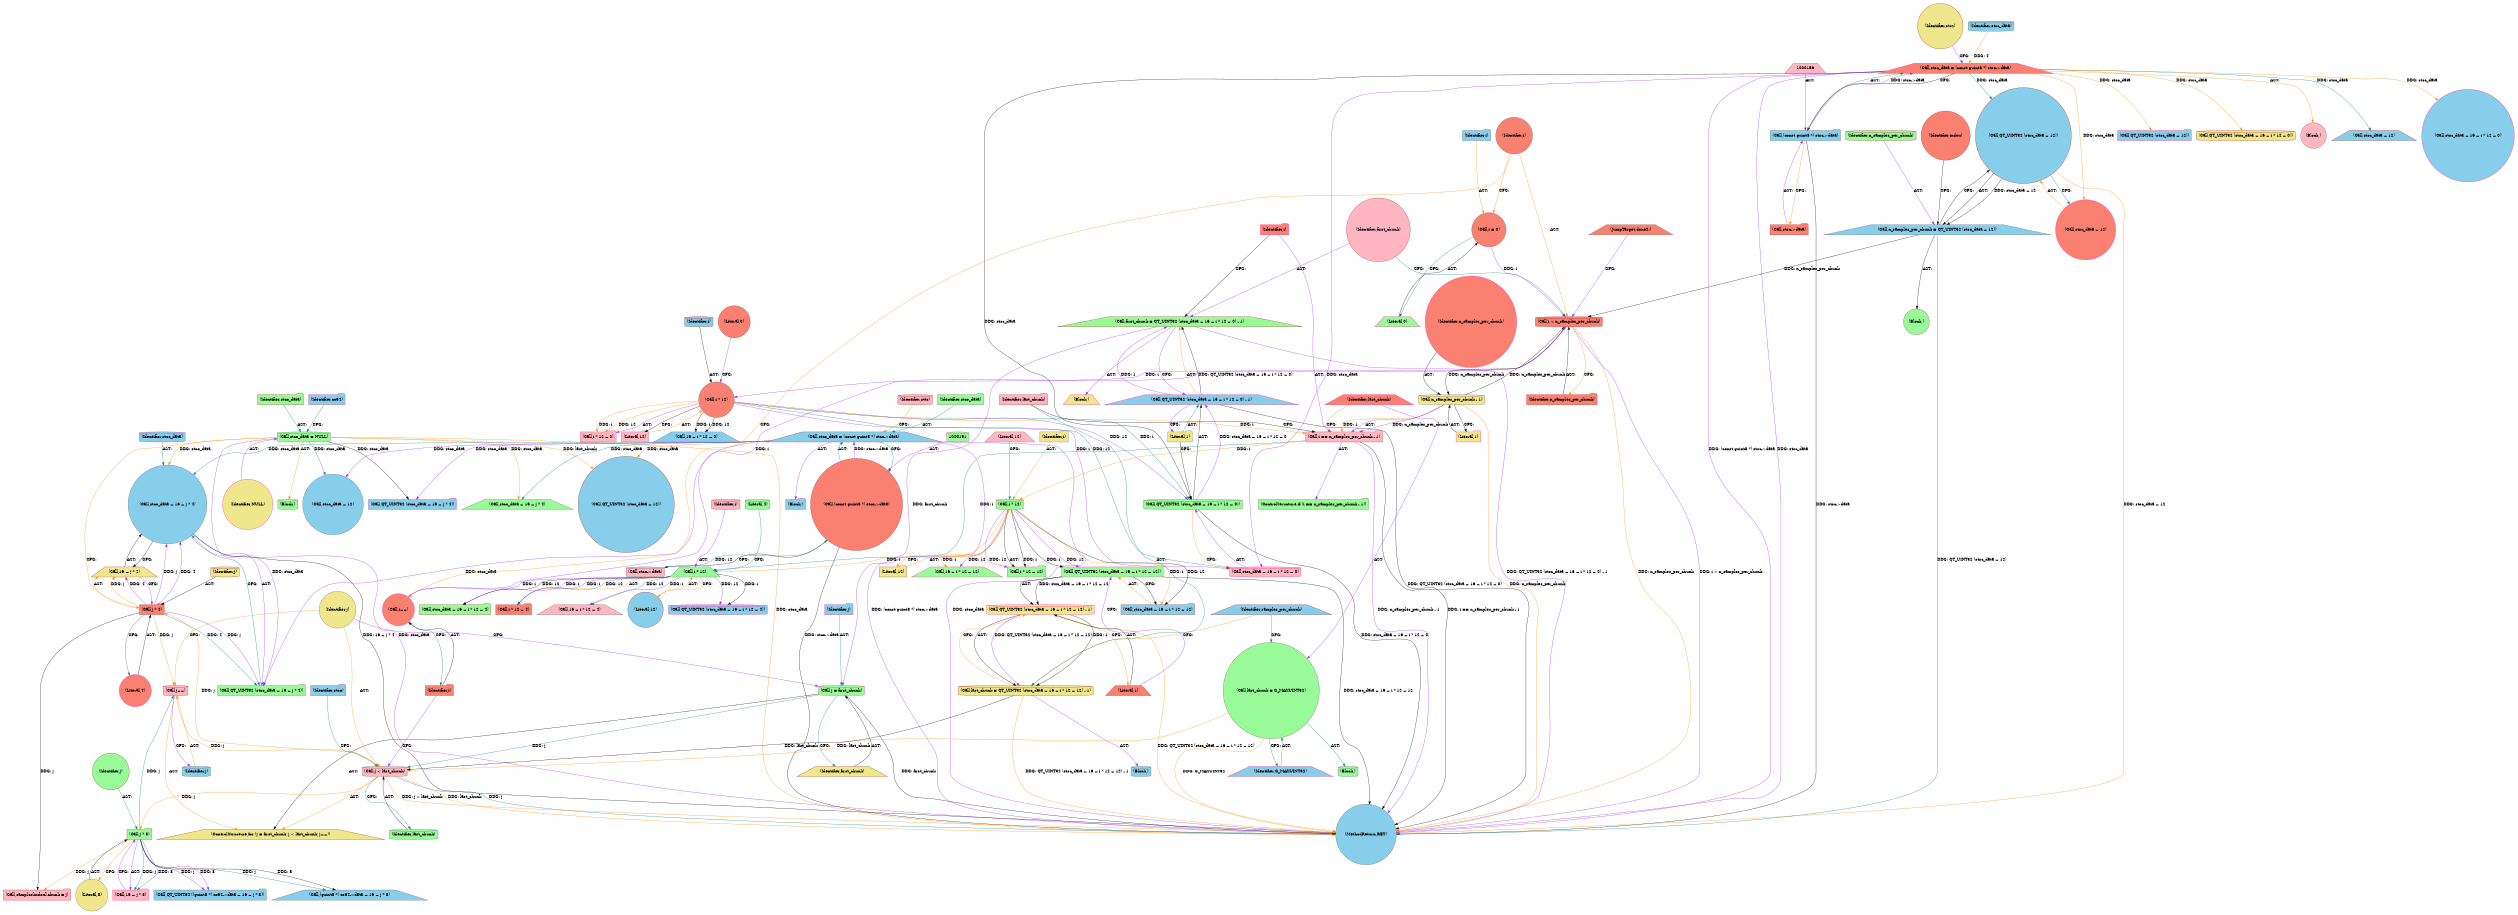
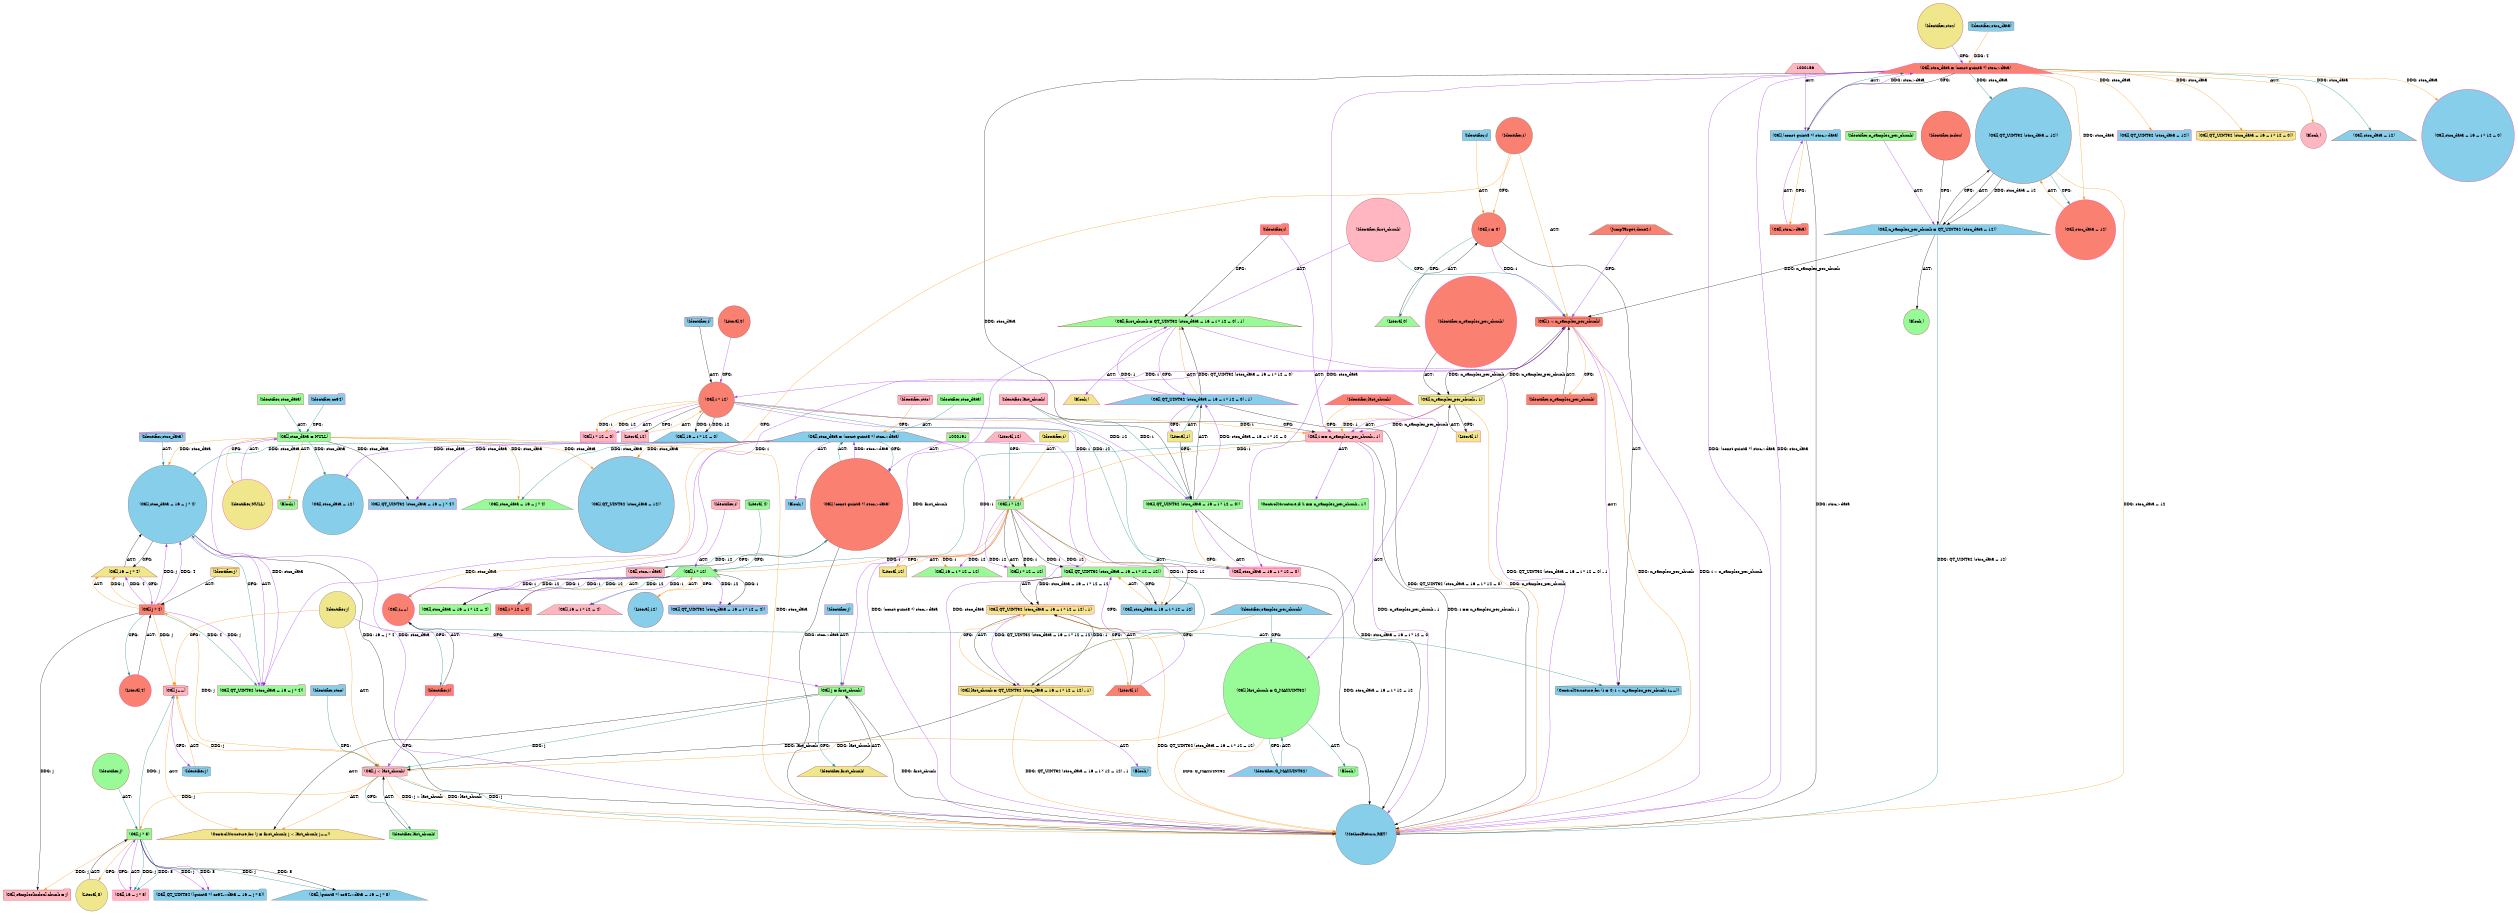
edge "(Call,stco_data = NULL)" -> "(Call,QT_UINT32 (stco_data + 12))": label "DDG: last_chunk" -> "DDG: stco_data"
edge "(Call,stco_data = NULL)" -> "(Call,j * 4)": now "(Call,stco_data = NULL)" -> "(Identifier,NULL)"
node "(ControlStructure,for (i = 0; i < n_samples_per_chunk; i++))": added
